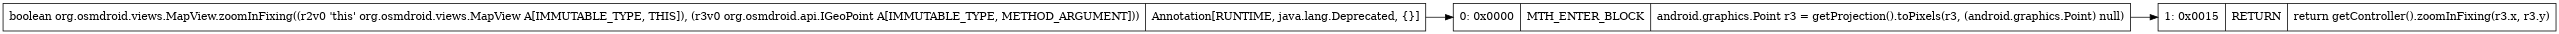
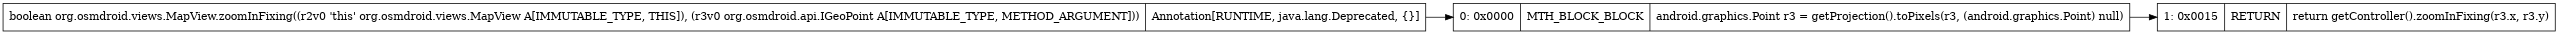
node "0: 0x0000": text "MTH_ENTER_BLOCK" -> "MTH_BLOCK_BLOCK"
